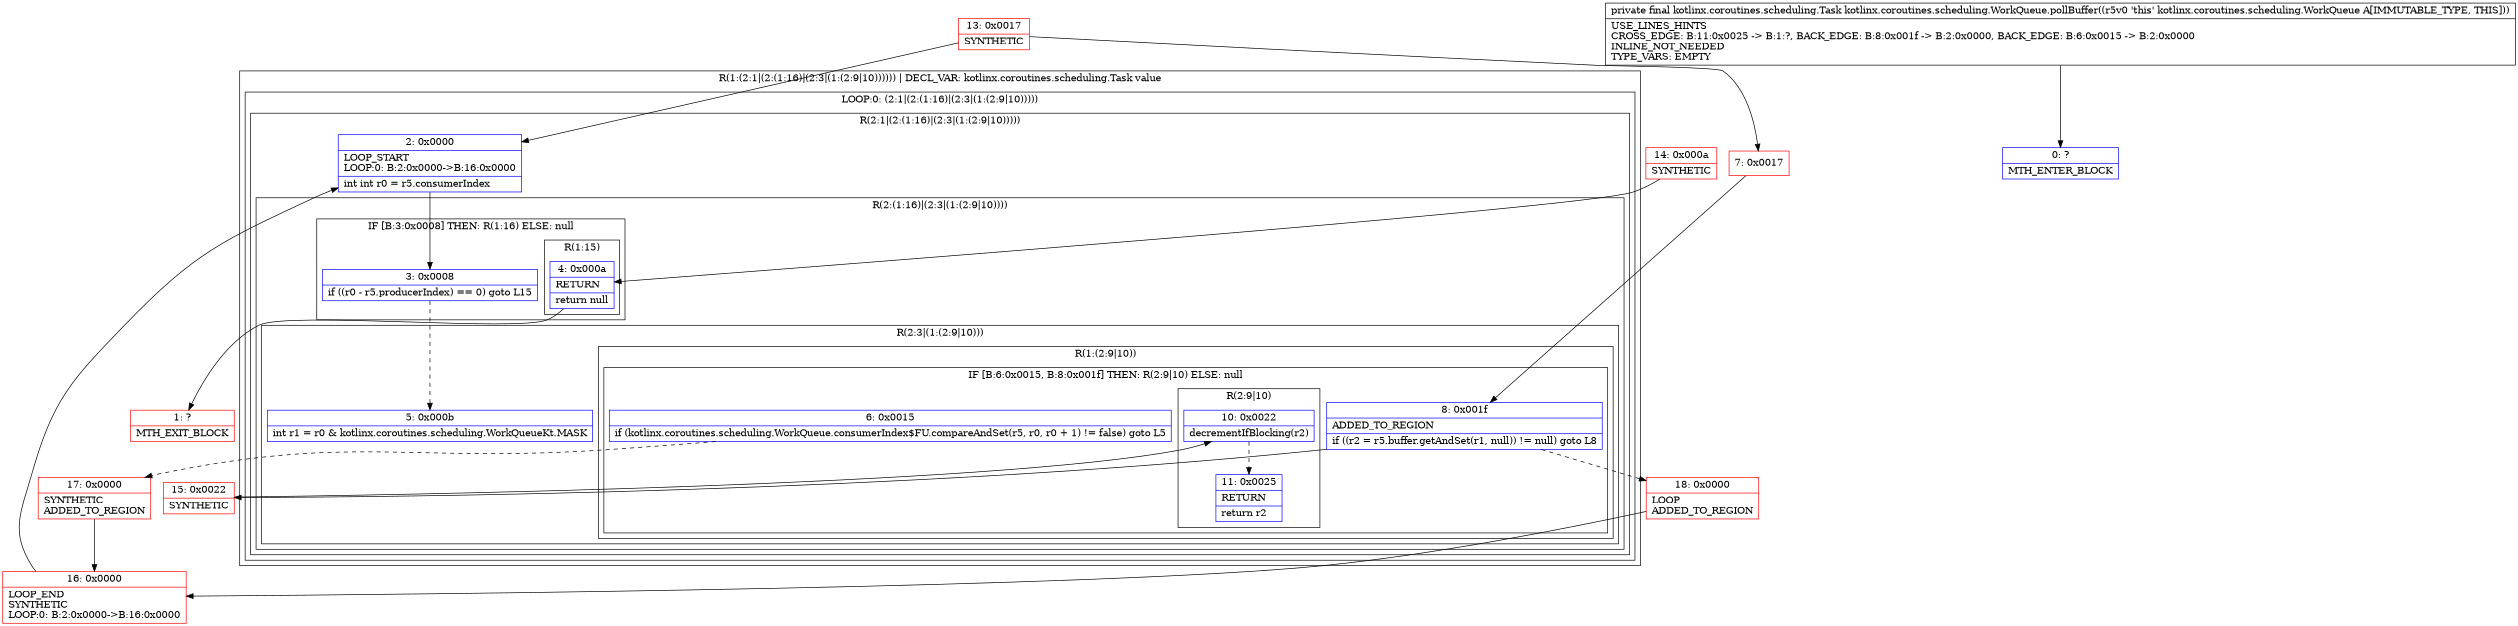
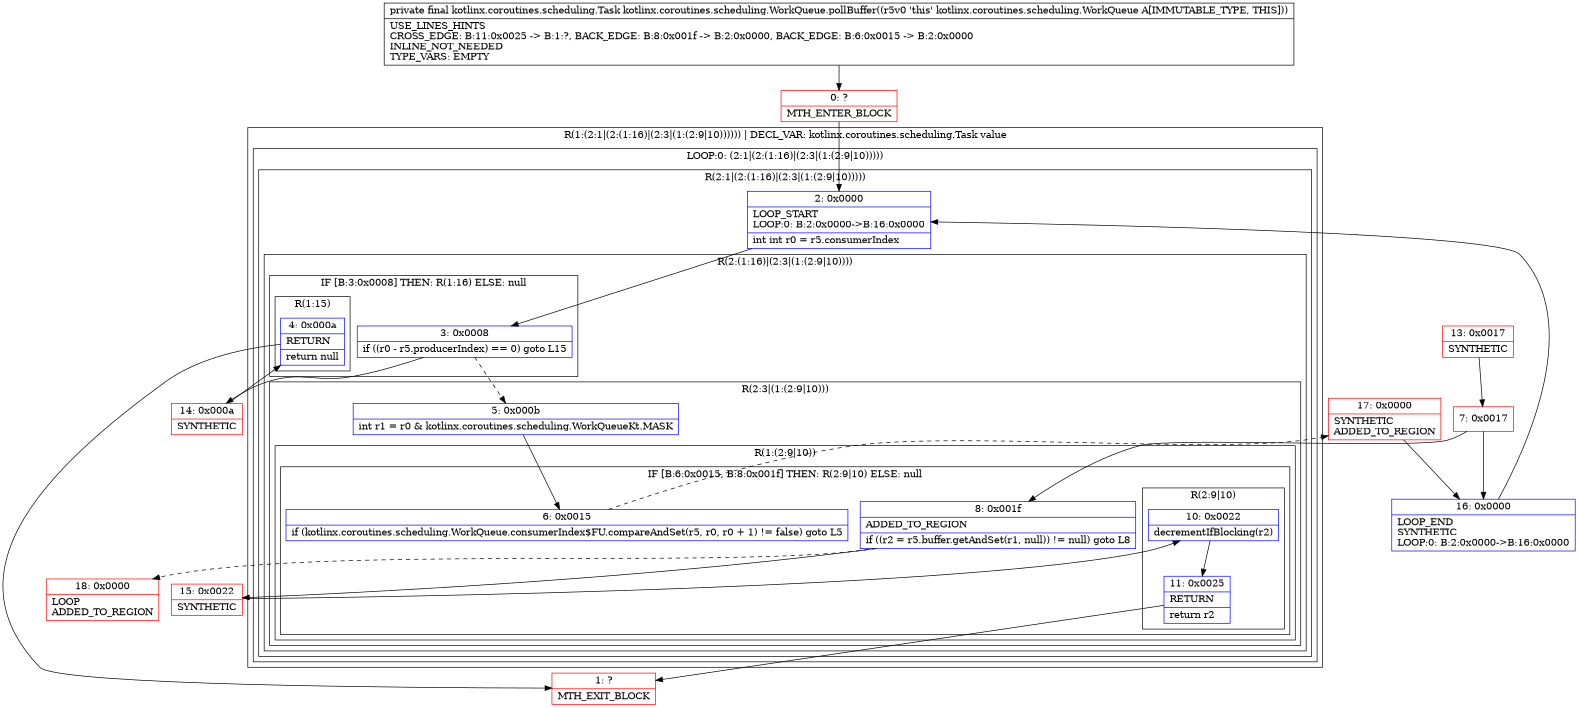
edge "13: 0x0017" -> "2: 0x0000": now "0: ?" -> "2: 0x0000"
node "0: ?": color blue -> red
edge "3: 0x0008" -> "14: 0x000a": added
edge "10: 0x0022" -> "11: 0x0025": style dashed -> solid
edge "5: 0x000b" -> "6: 0x0015": added
edge "18: 0x0000" -> "16: 0x0000": now "7: 0x0017" -> "16: 0x0000"
node "16: 0x0000": color red -> blue
edge "11: 0x0025" -> "1: ?": added
